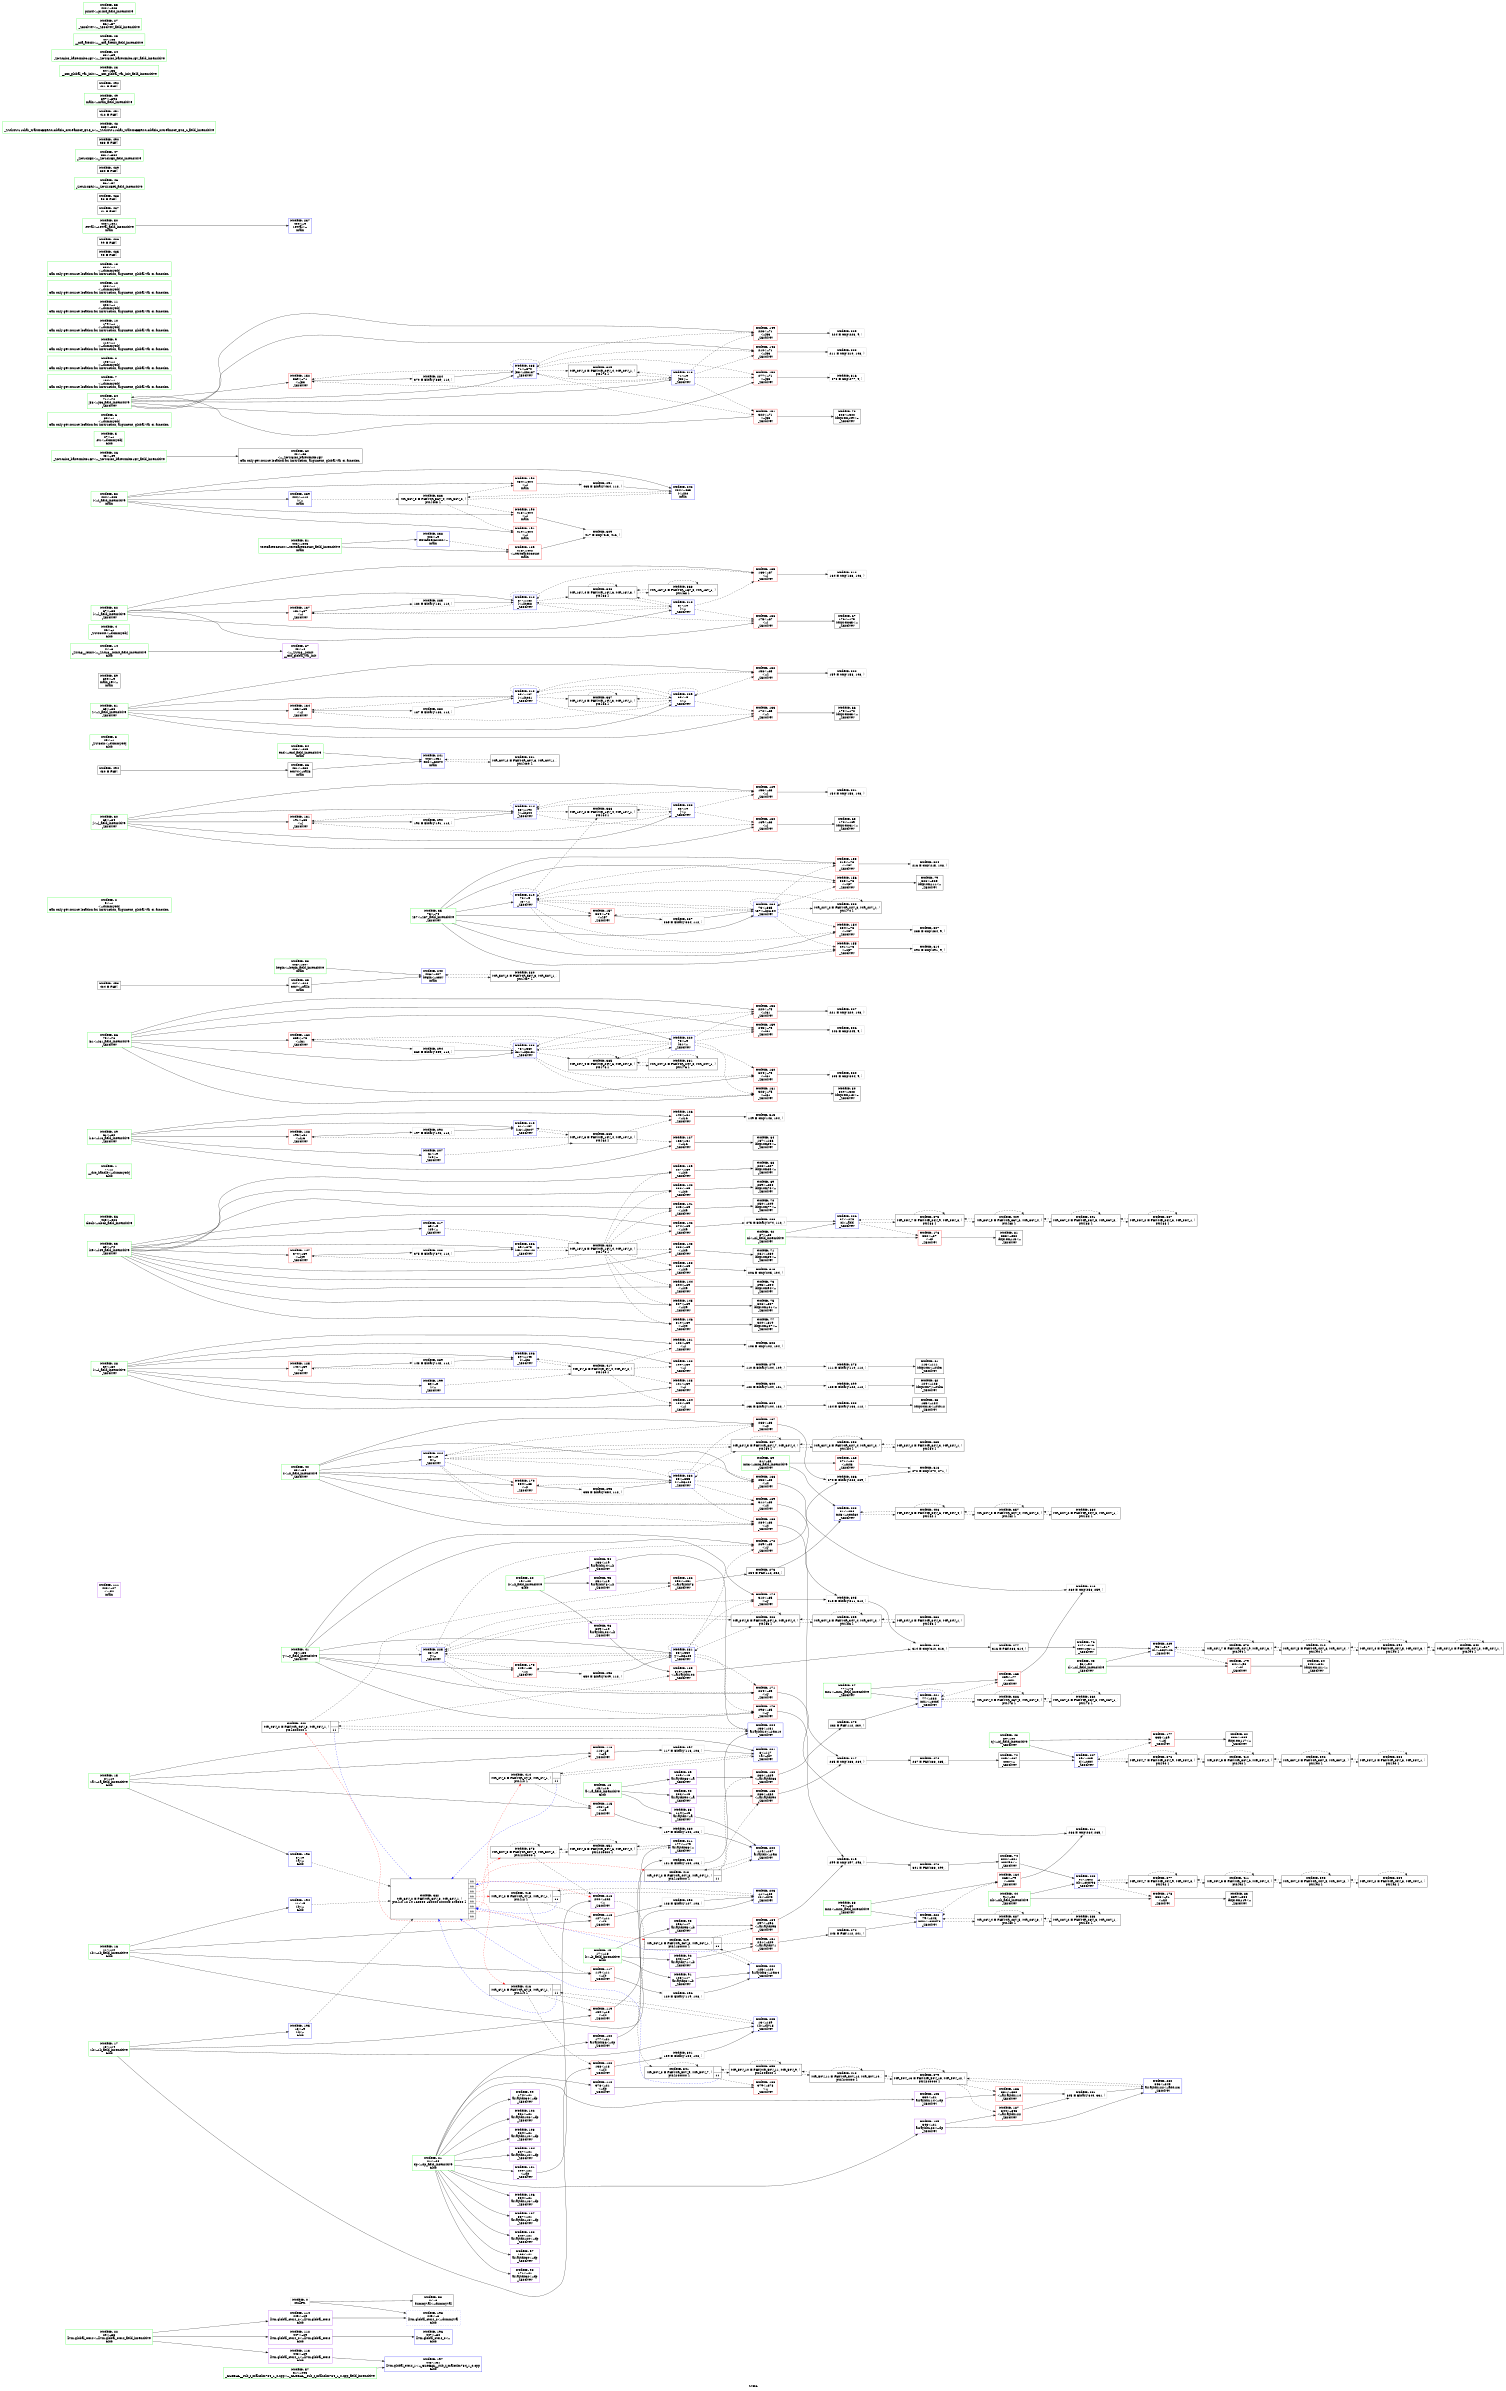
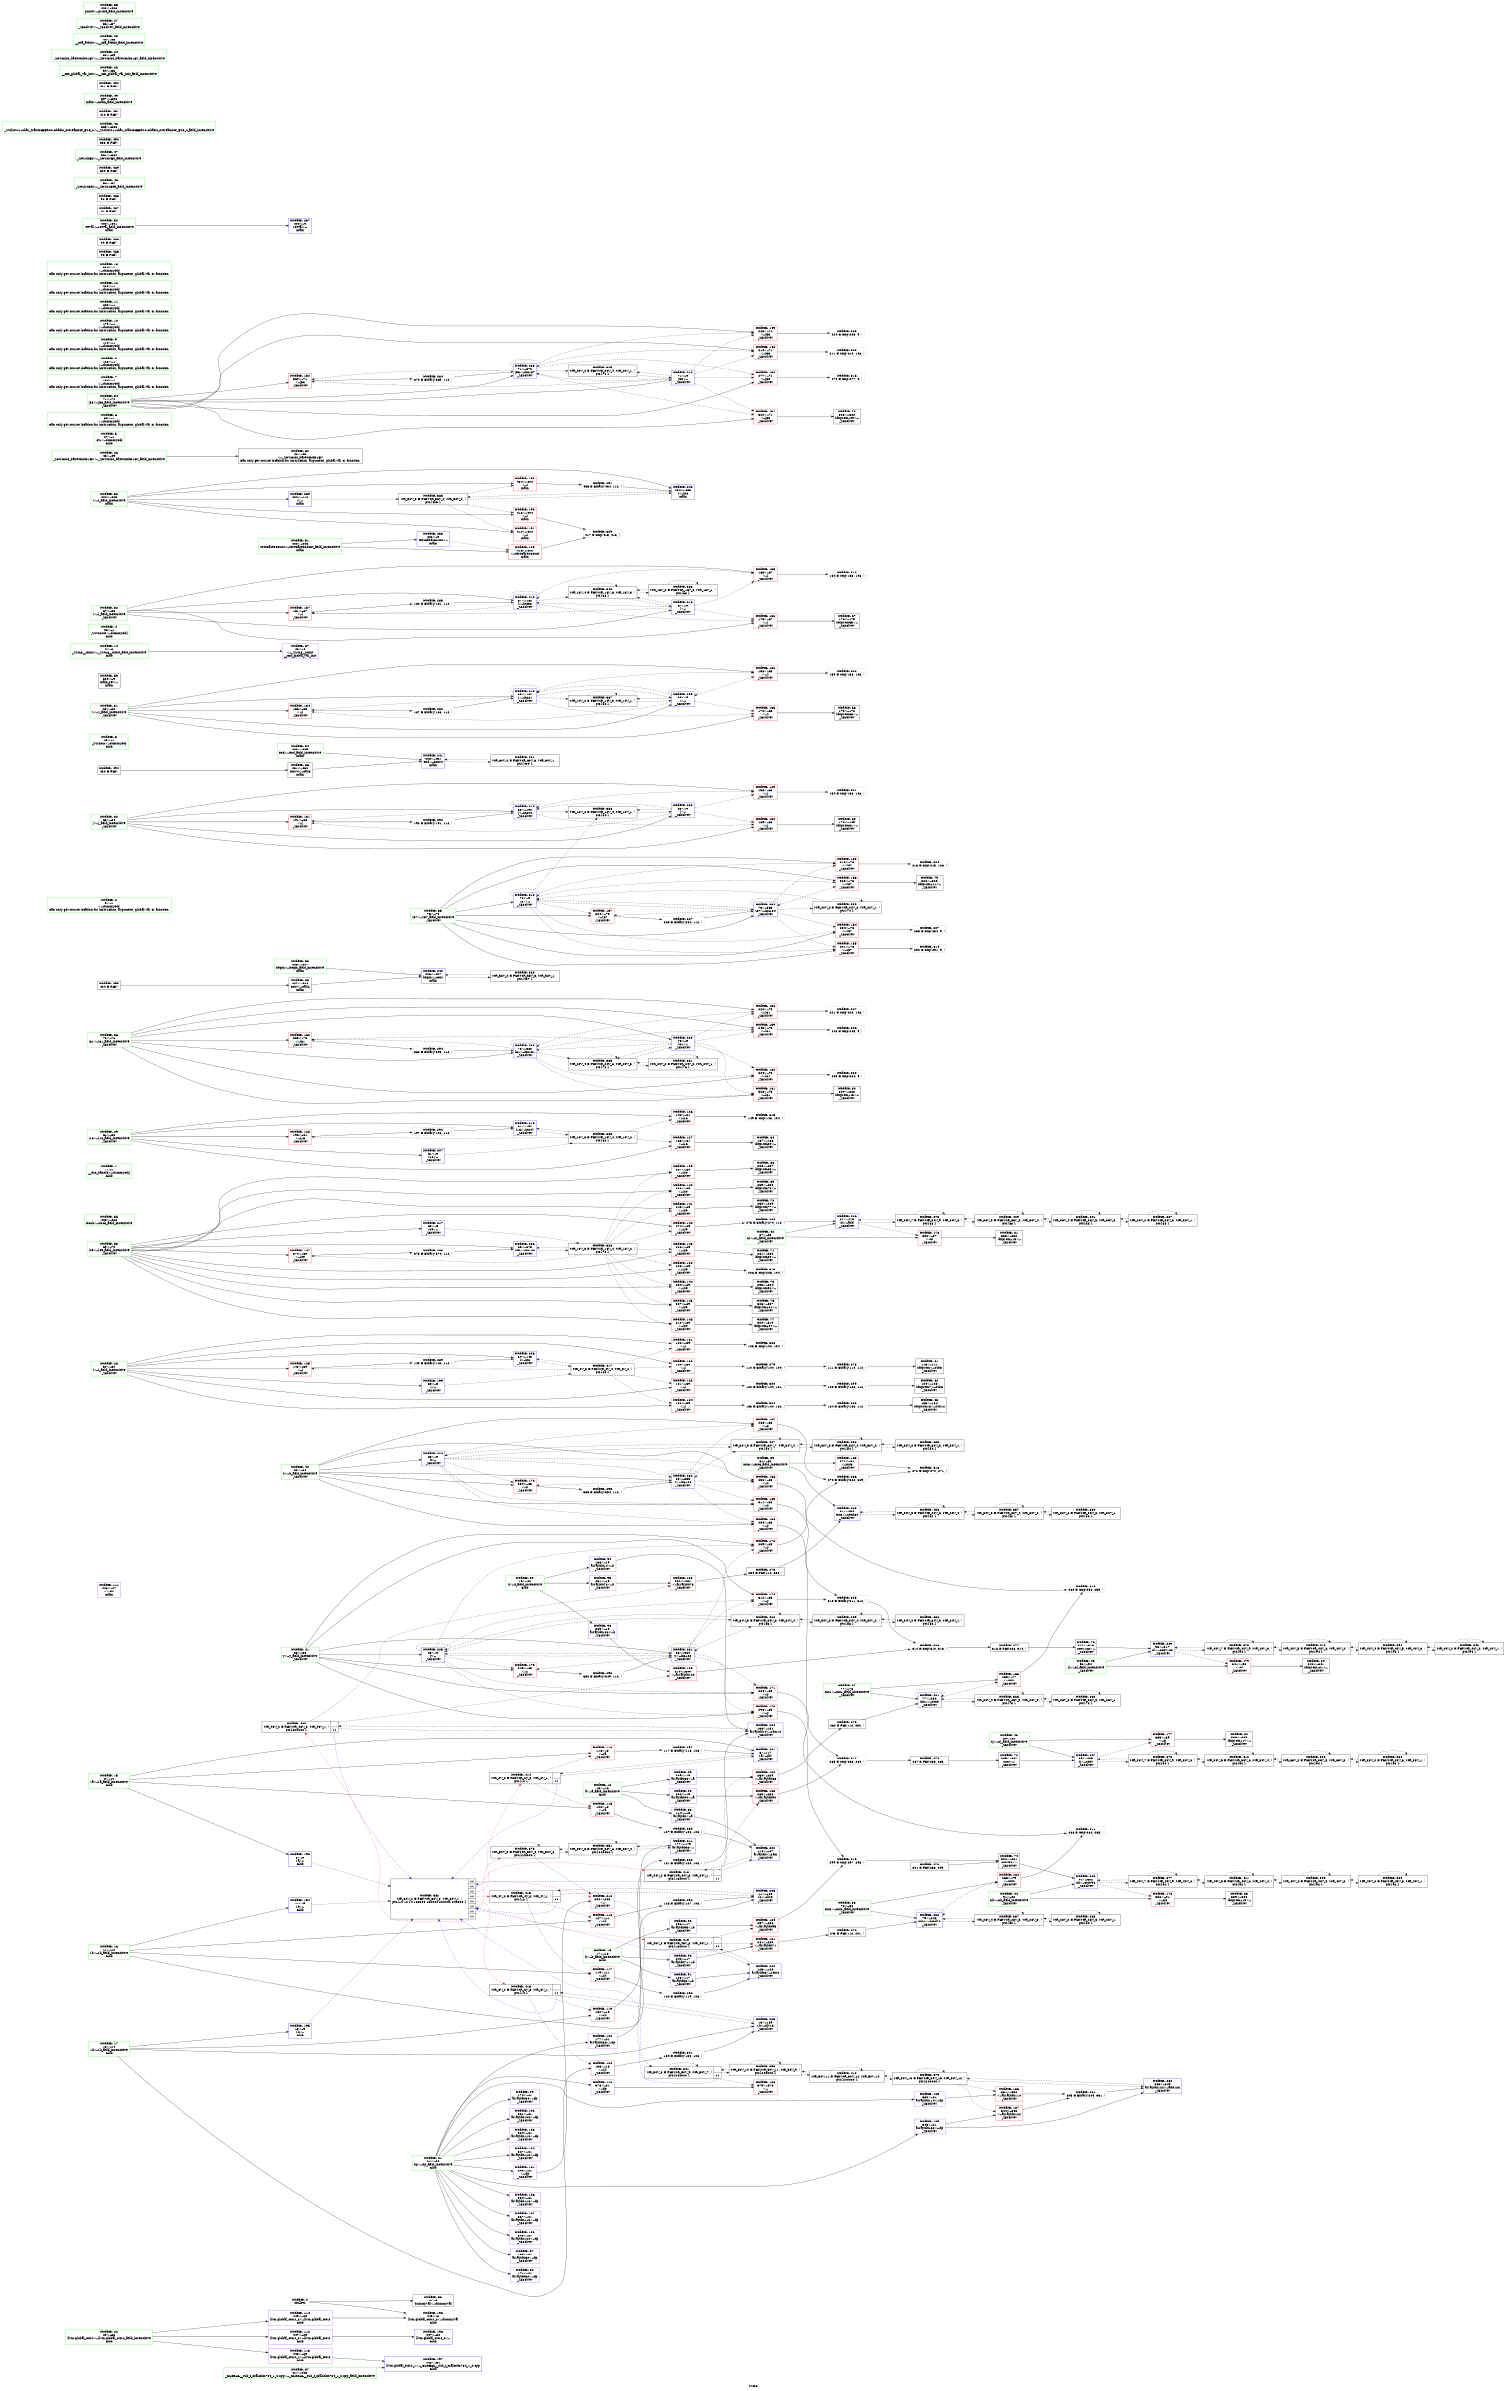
edge "NodeID: 151" -> "NodeID: 34": reversed
edge "NodeID: 319" -> "NodeID: 276": now "NodeID: 319" -> "NodeID: 74"
